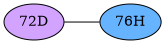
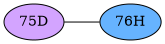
node "72D": label "72D" -> "75D"
